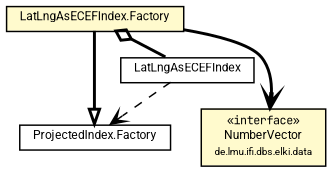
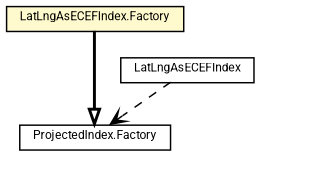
edge "LatLngAsECEFIndex" -> "LatLngAsECEFIndex.Factory": removed
node "NumberVector": removed
